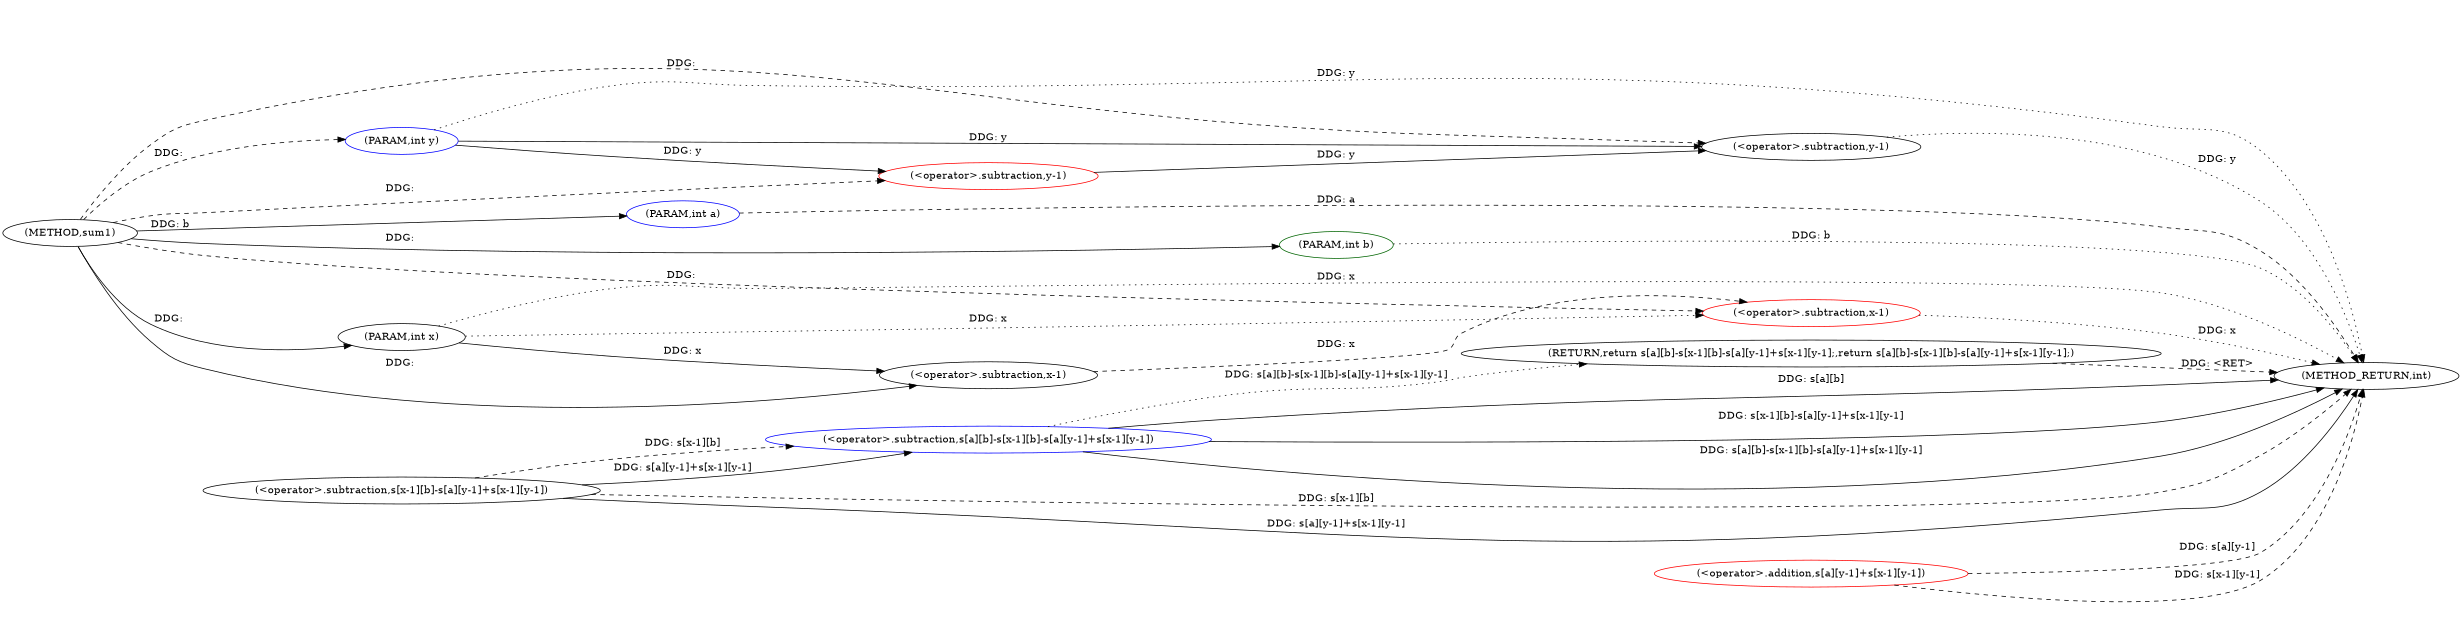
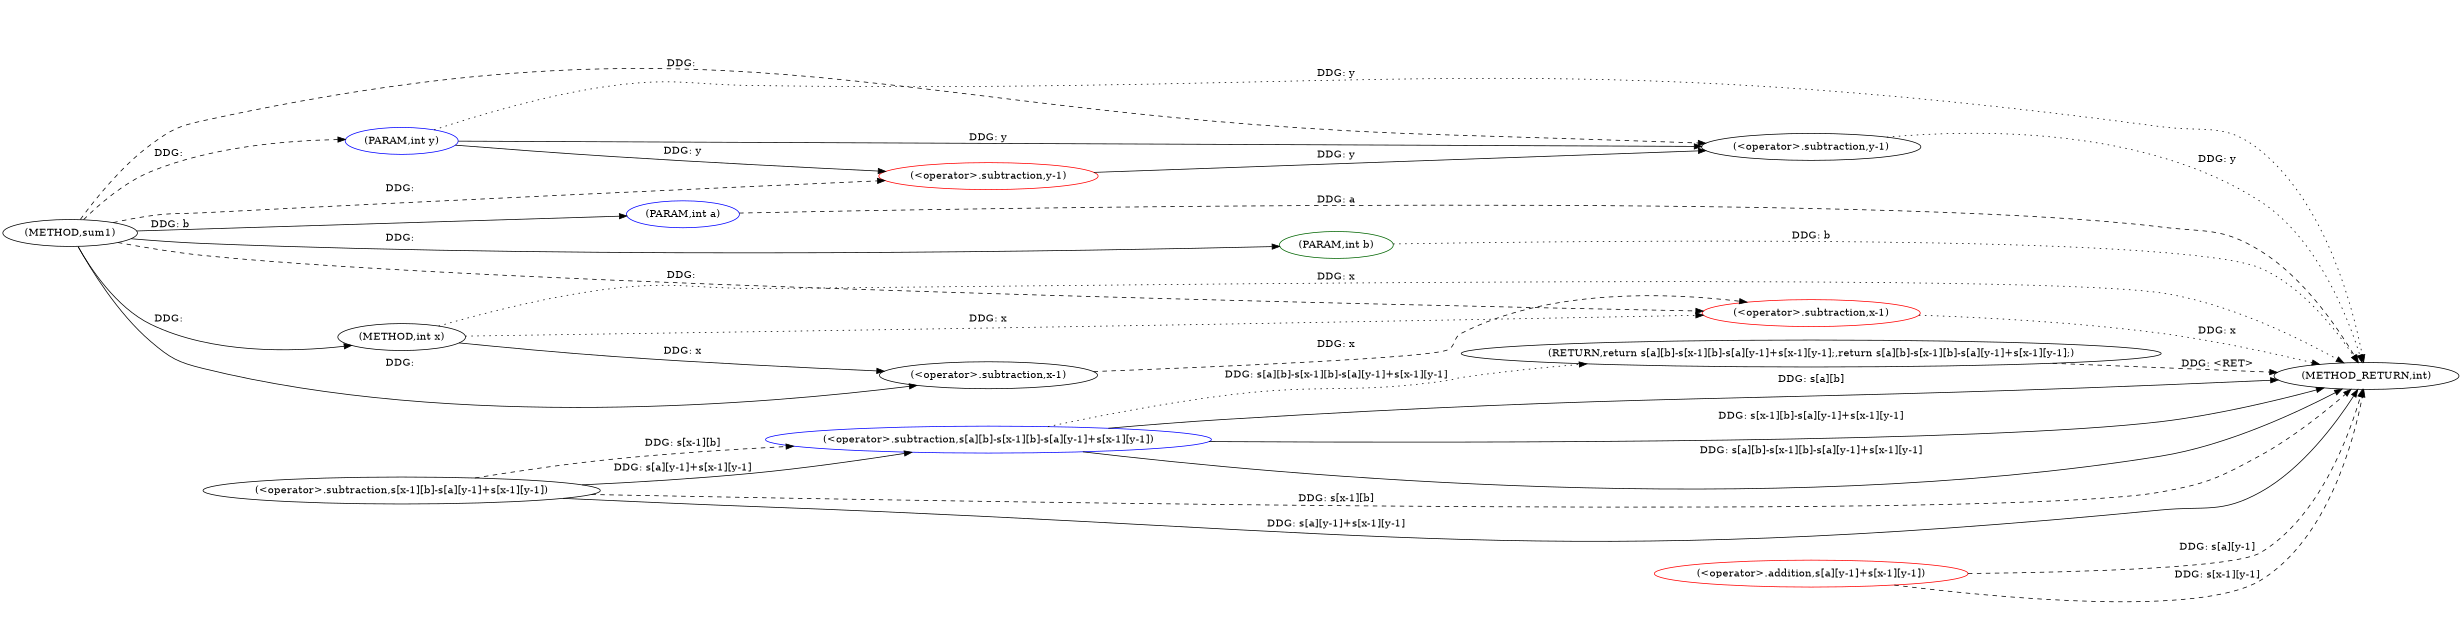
node "(PARAM,int x)": label "(PARAM,int x)" -> "(METHOD,int x)"
